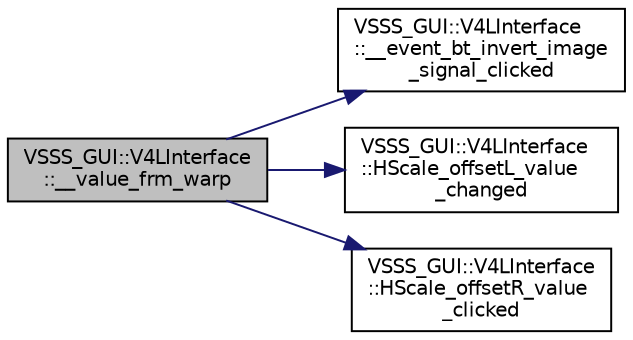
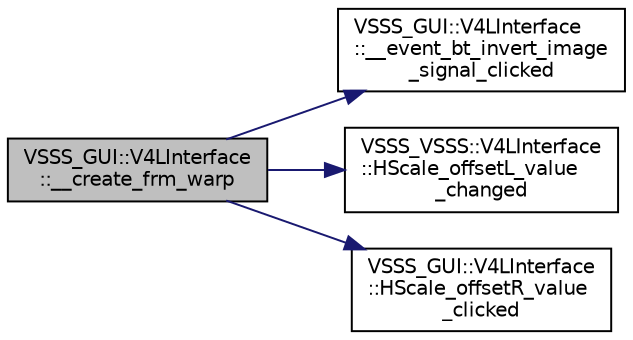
node "VSSS_GUI::V4LInterface ::__value_frm_warp": label "VSSS_GUI::V4LInterface ::__value_frm_warp" -> "VSSS_GUI::V4LInterface ::__create_frm_warp"
node "VSSS_GUI::V4LInterface ::HScale_offsetL_value _changed": label "VSSS_GUI::V4LInterface ::HScale_offsetL_value _changed" -> "VSSS_VSSS::V4LInterface ::HScale_offsetL_value _changed"
